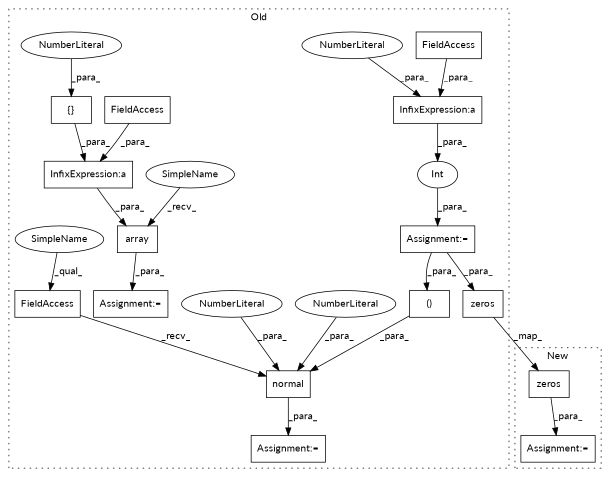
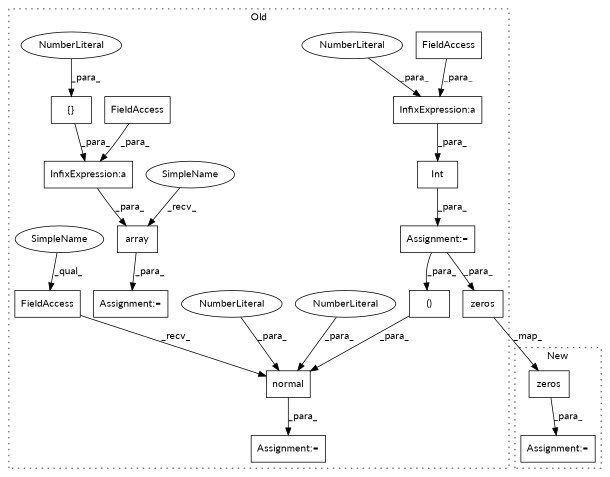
node "Int": shape ellipse -> box
